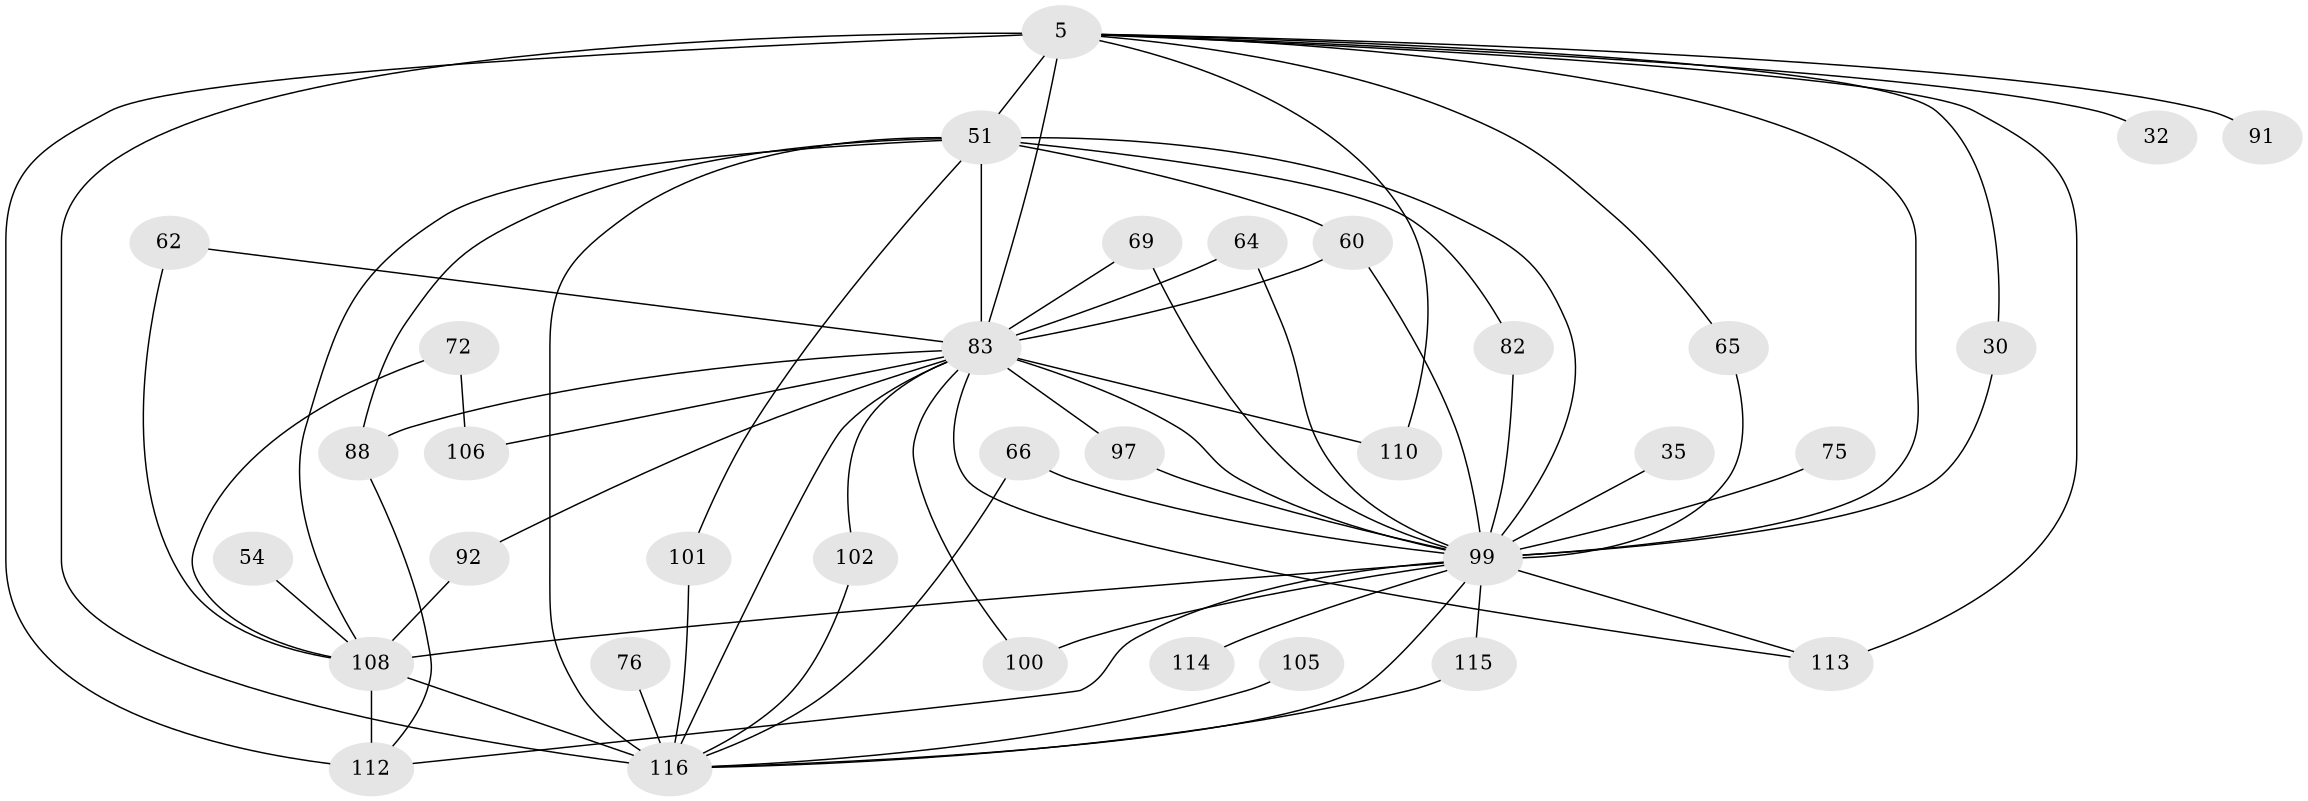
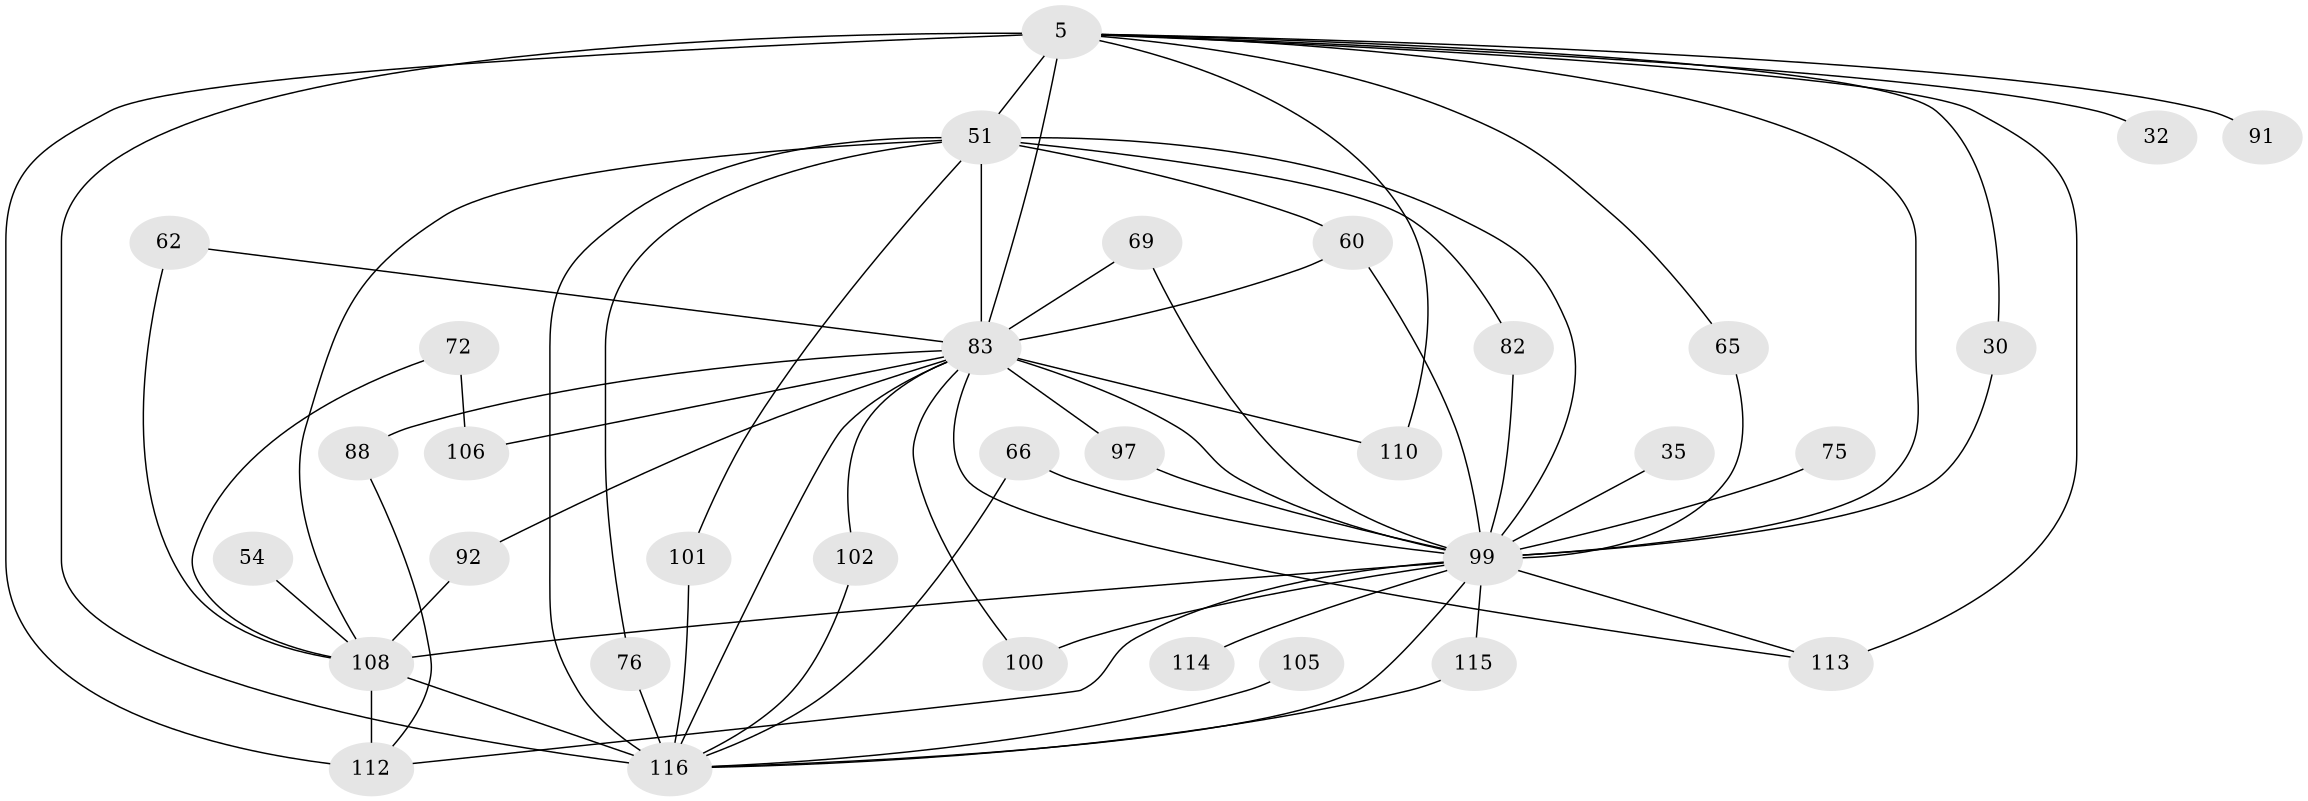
edge "51" -- "88": now "51" -- "76"
node "64": removed
